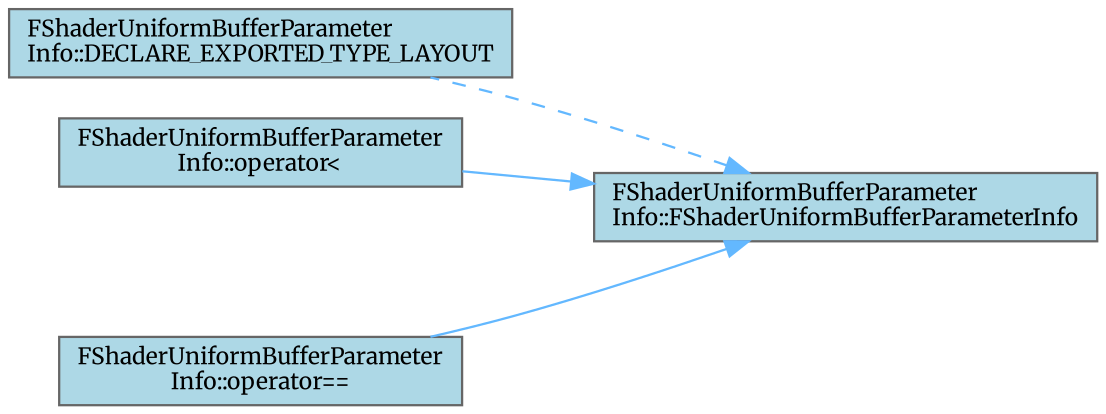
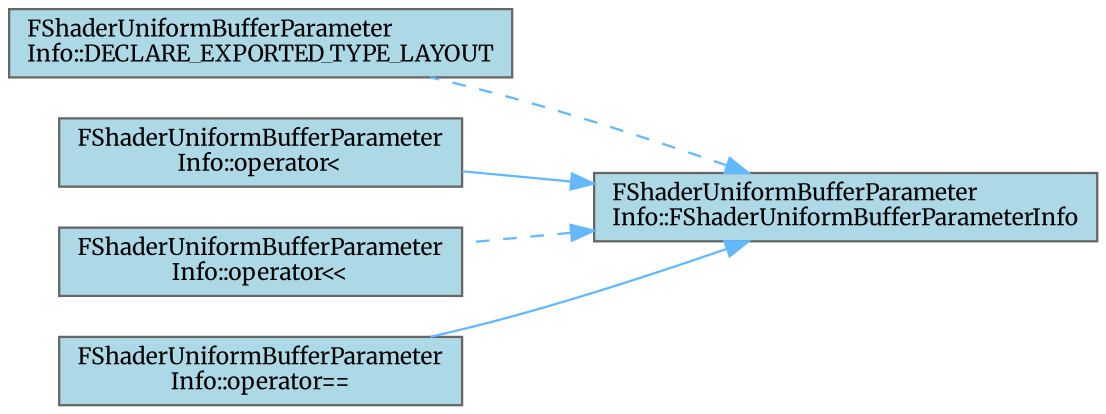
node "FShaderUniformBufferParameter Info::operator<<": added
